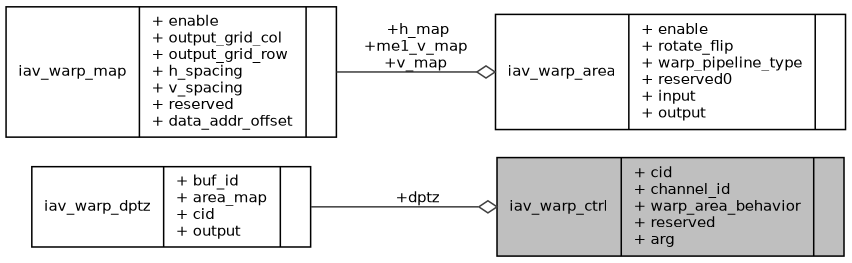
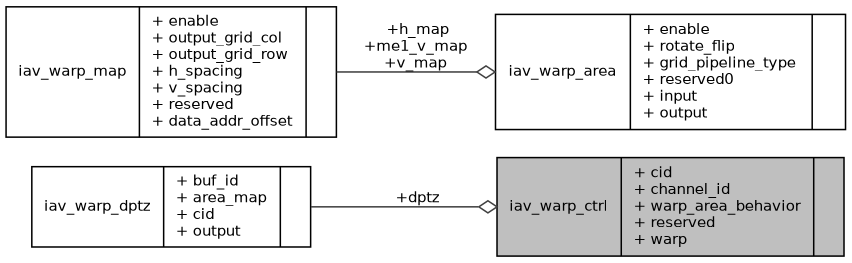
node "iav_warp_area": text "+ warp_pipeline_type" -> "+ grid_pipeline_type"
node "iav_warp_ctrl": text "+ arg" -> "+ warp"
